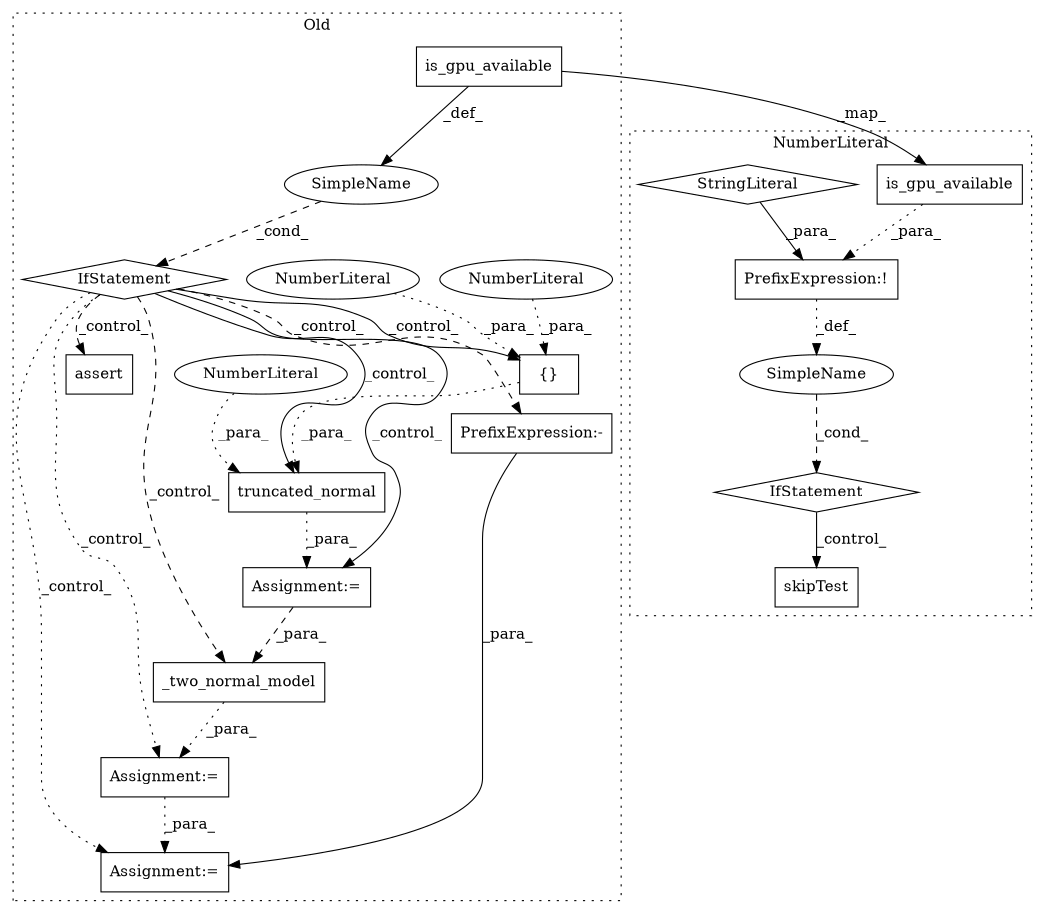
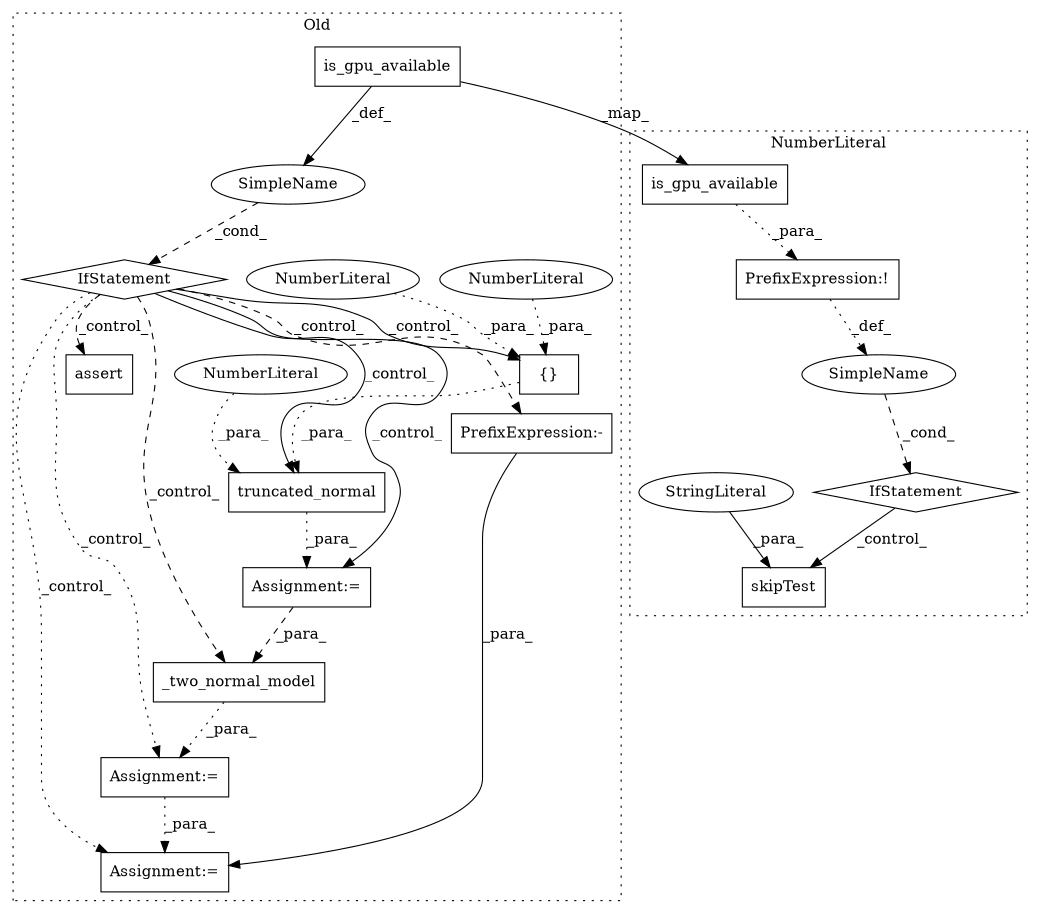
node "StringLiteral": shape diamond -> ellipse
edge "StringLiteral" -> "PrefixExpression:!": now "StringLiteral" -> "skipTest"
